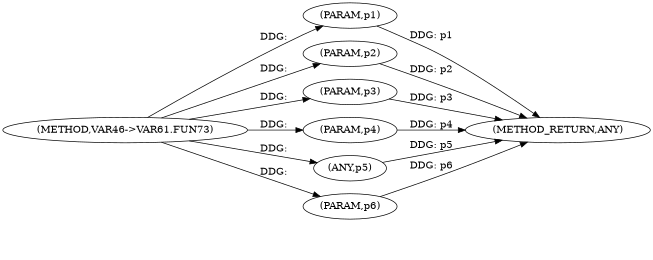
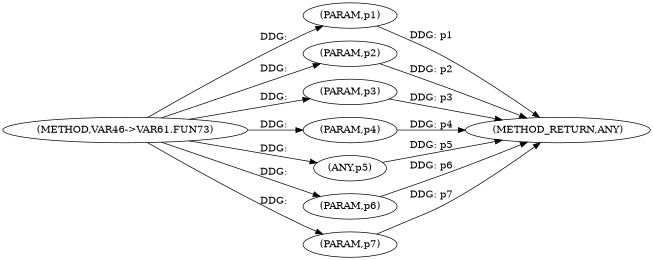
node "(PARAM,p7)": added
